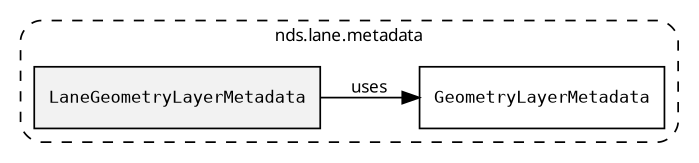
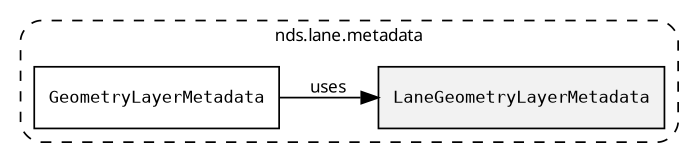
edge "LaneGeometryLayerMetadata" -> "GeometryLayerMetadata": reversed
